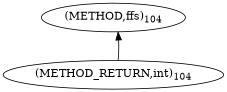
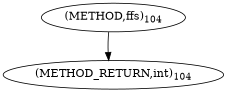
edge "(METHOD_RETURN,int)" -> "(METHOD,ffs)": reversed
